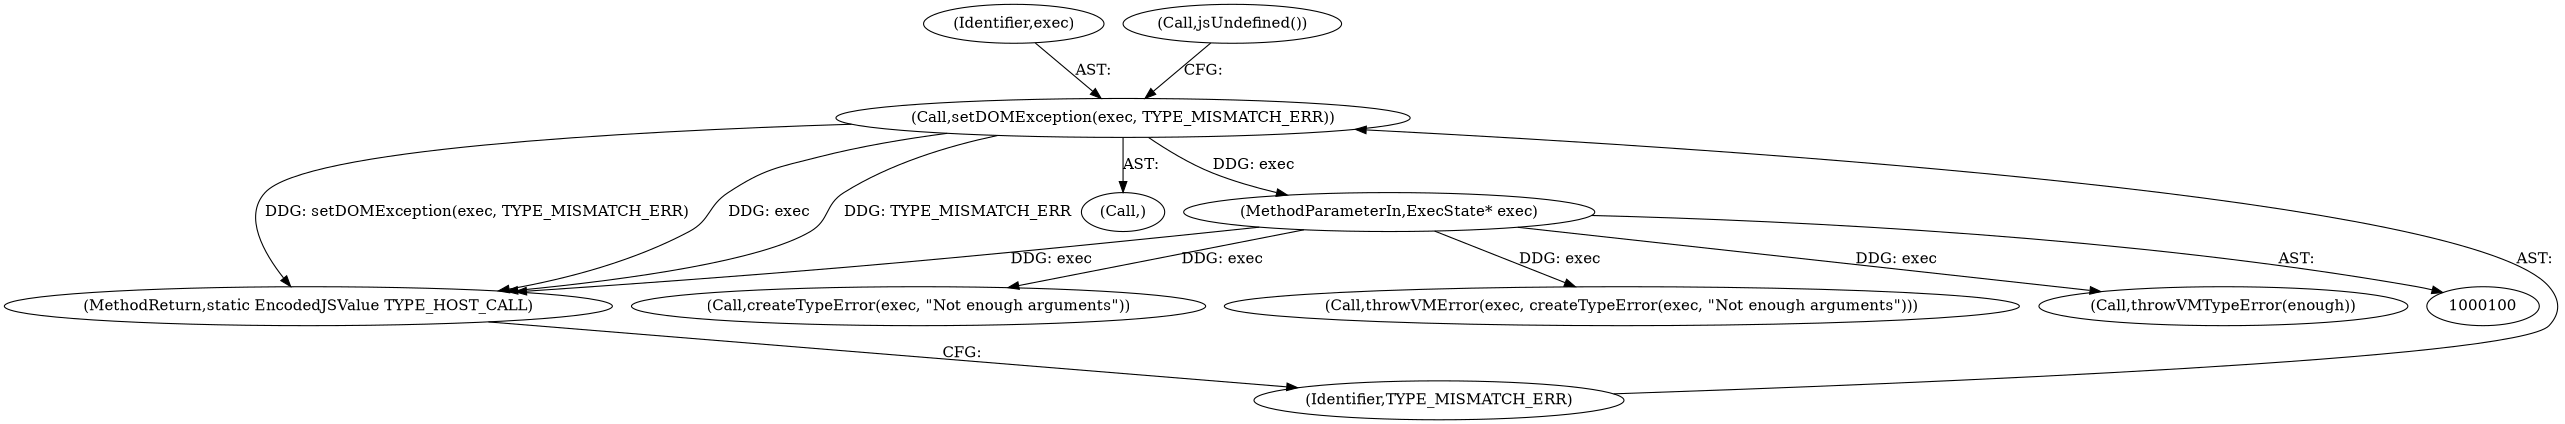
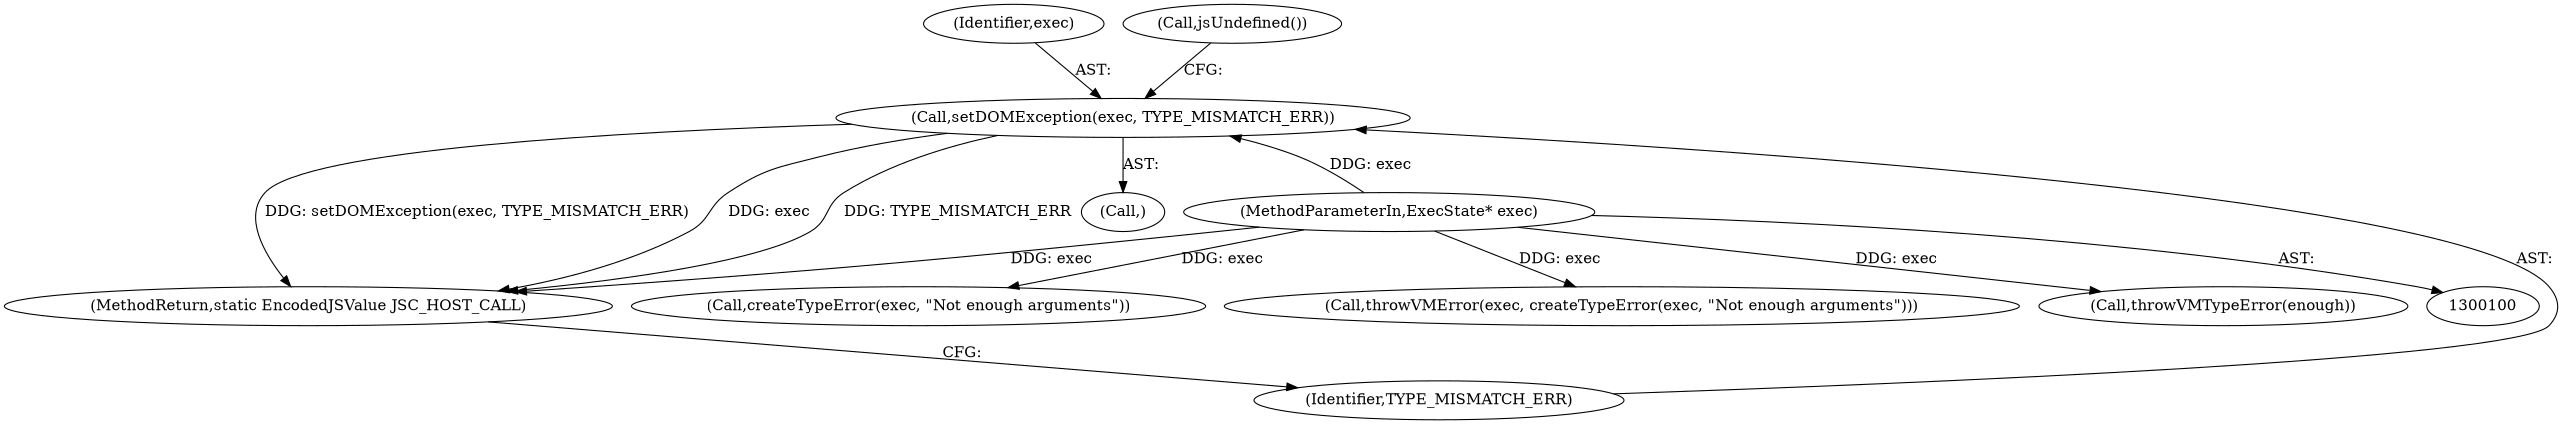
edge "(Call,setDOMException(exec, TYPE_MISMATCH_ERR))" -> "(MethodParameterIn,ExecState* exec)": reversed
node "(MethodReturn,static EncodedJSValue TYPE_HOST_CALL)": label "(MethodReturn,static EncodedJSValue TYPE_HOST_CALL)" -> "(MethodReturn,static EncodedJSValue JSC_HOST_CALL)"
node "1000100": label "1000100" -> "1300100"
